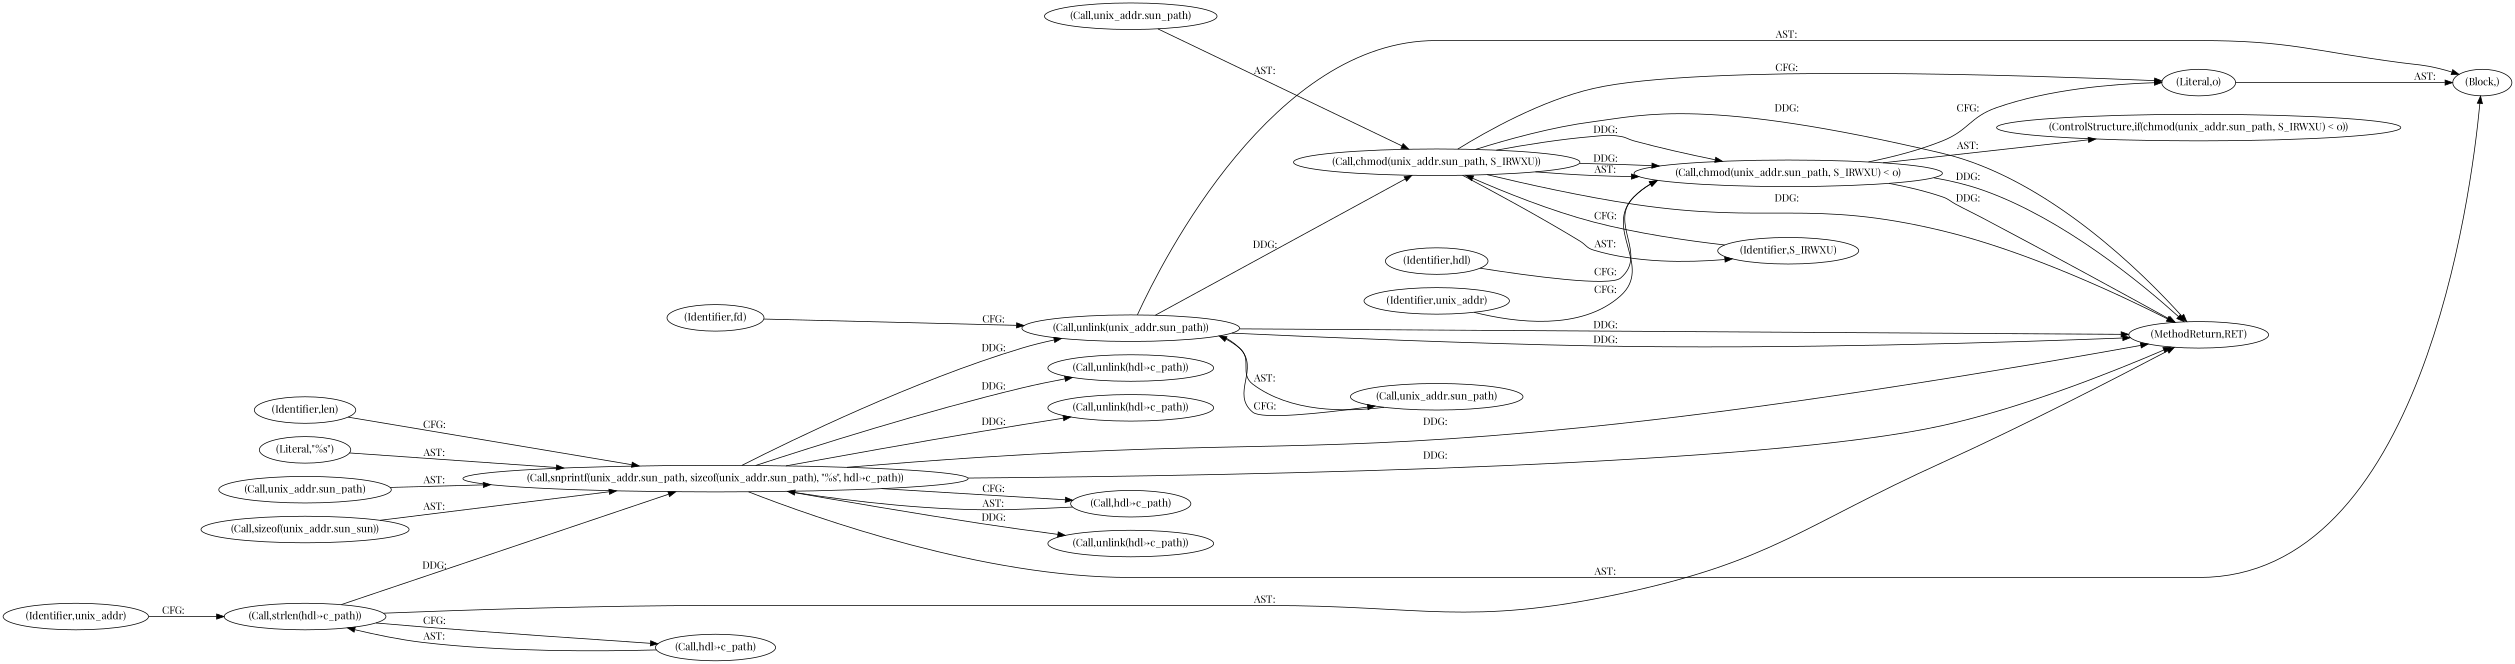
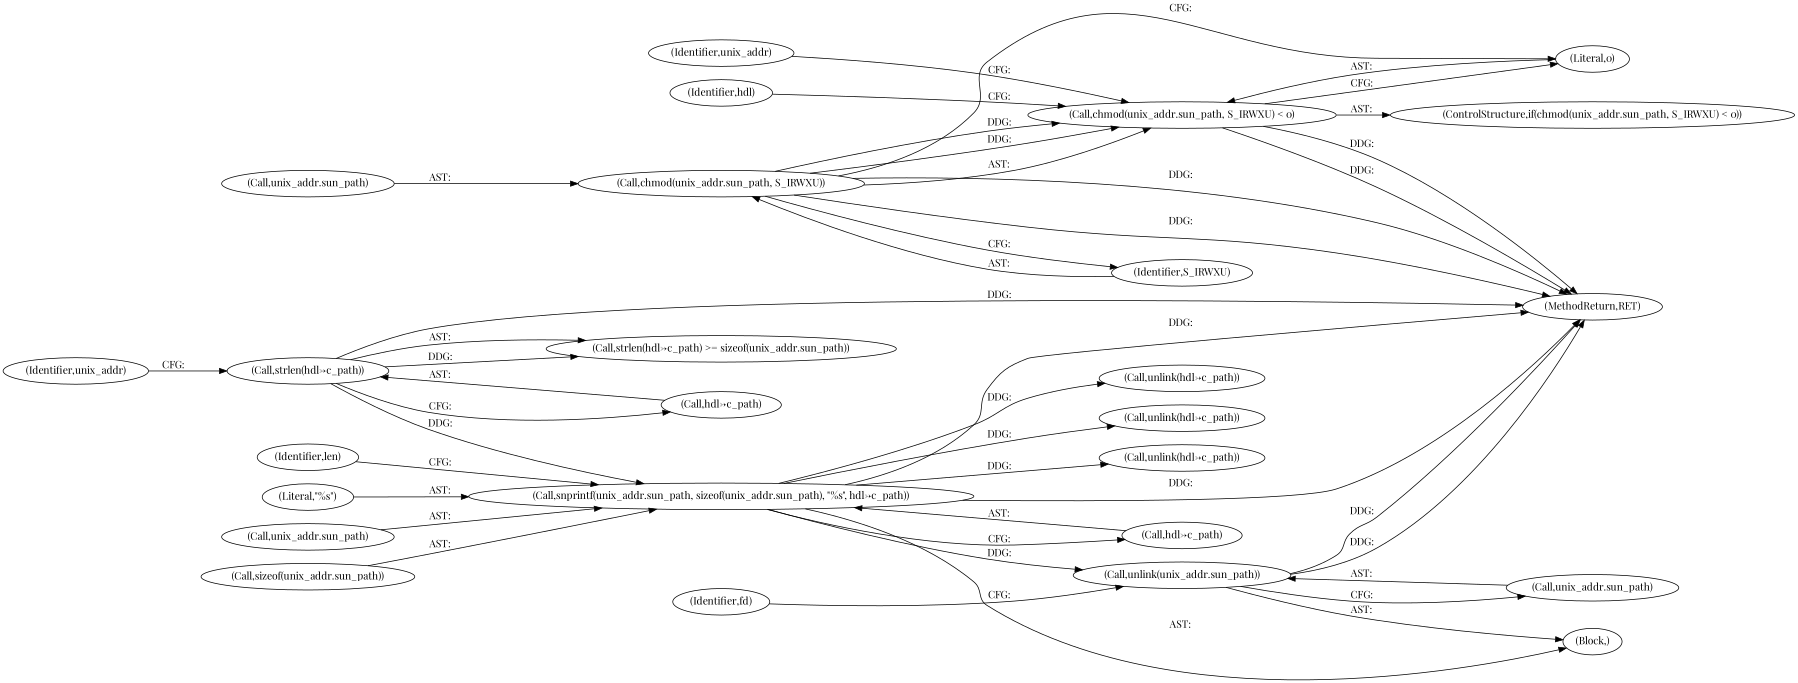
edge "(Literal,0)" -> "(Block,)": now "(Literal,0)" -> "(Call,chmod(unix_addr.sun_path, S_IRWXU) < 0)"
edge "(Identifier,S_IRWXU)" -> "(Call,chmod(unix_addr.sun_path, S_IRWXU))": label "CFG: " -> "AST: "
edge "(Call,chmod(unix_addr.sun_path, S_IRWXU))" -> "(Identifier,S_IRWXU)": label "AST: " -> "CFG: "
edge "(Call,unlink(unix_addr.sun_path))" -> "(Call,chmod(unix_addr.sun_path, S_IRWXU))": removed, label "DDG:"
node "(Call,strlen(hdl->c_path) >= sizeof(unix_addr.sun_path))": added
node "(Call,sizeof(unix_addr.sun_sun))": label "(Call,sizeof(unix_addr.sun_sun))" -> "(Call,sizeof(unix_addr.sun_path))"
edge "(Call,strlen(hdl->c_path))" -> "(MethodReturn,RET)": label "AST: " -> "DDG: "
